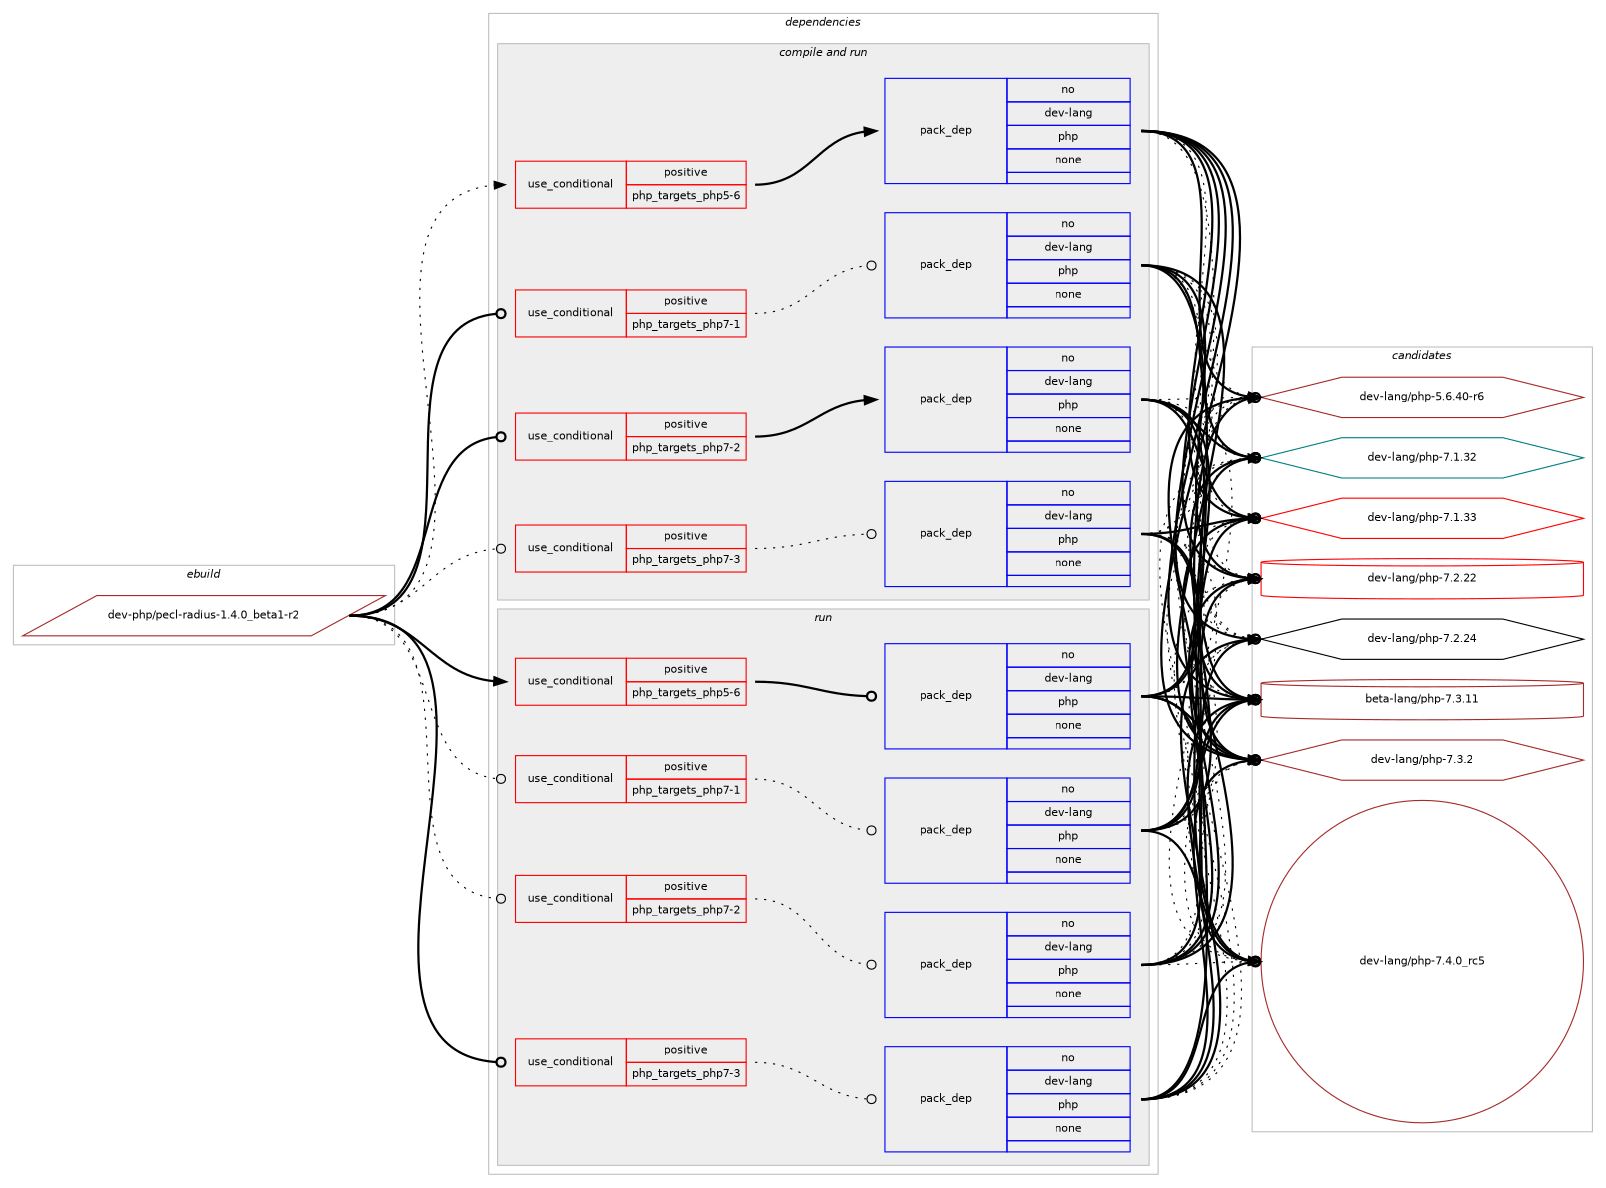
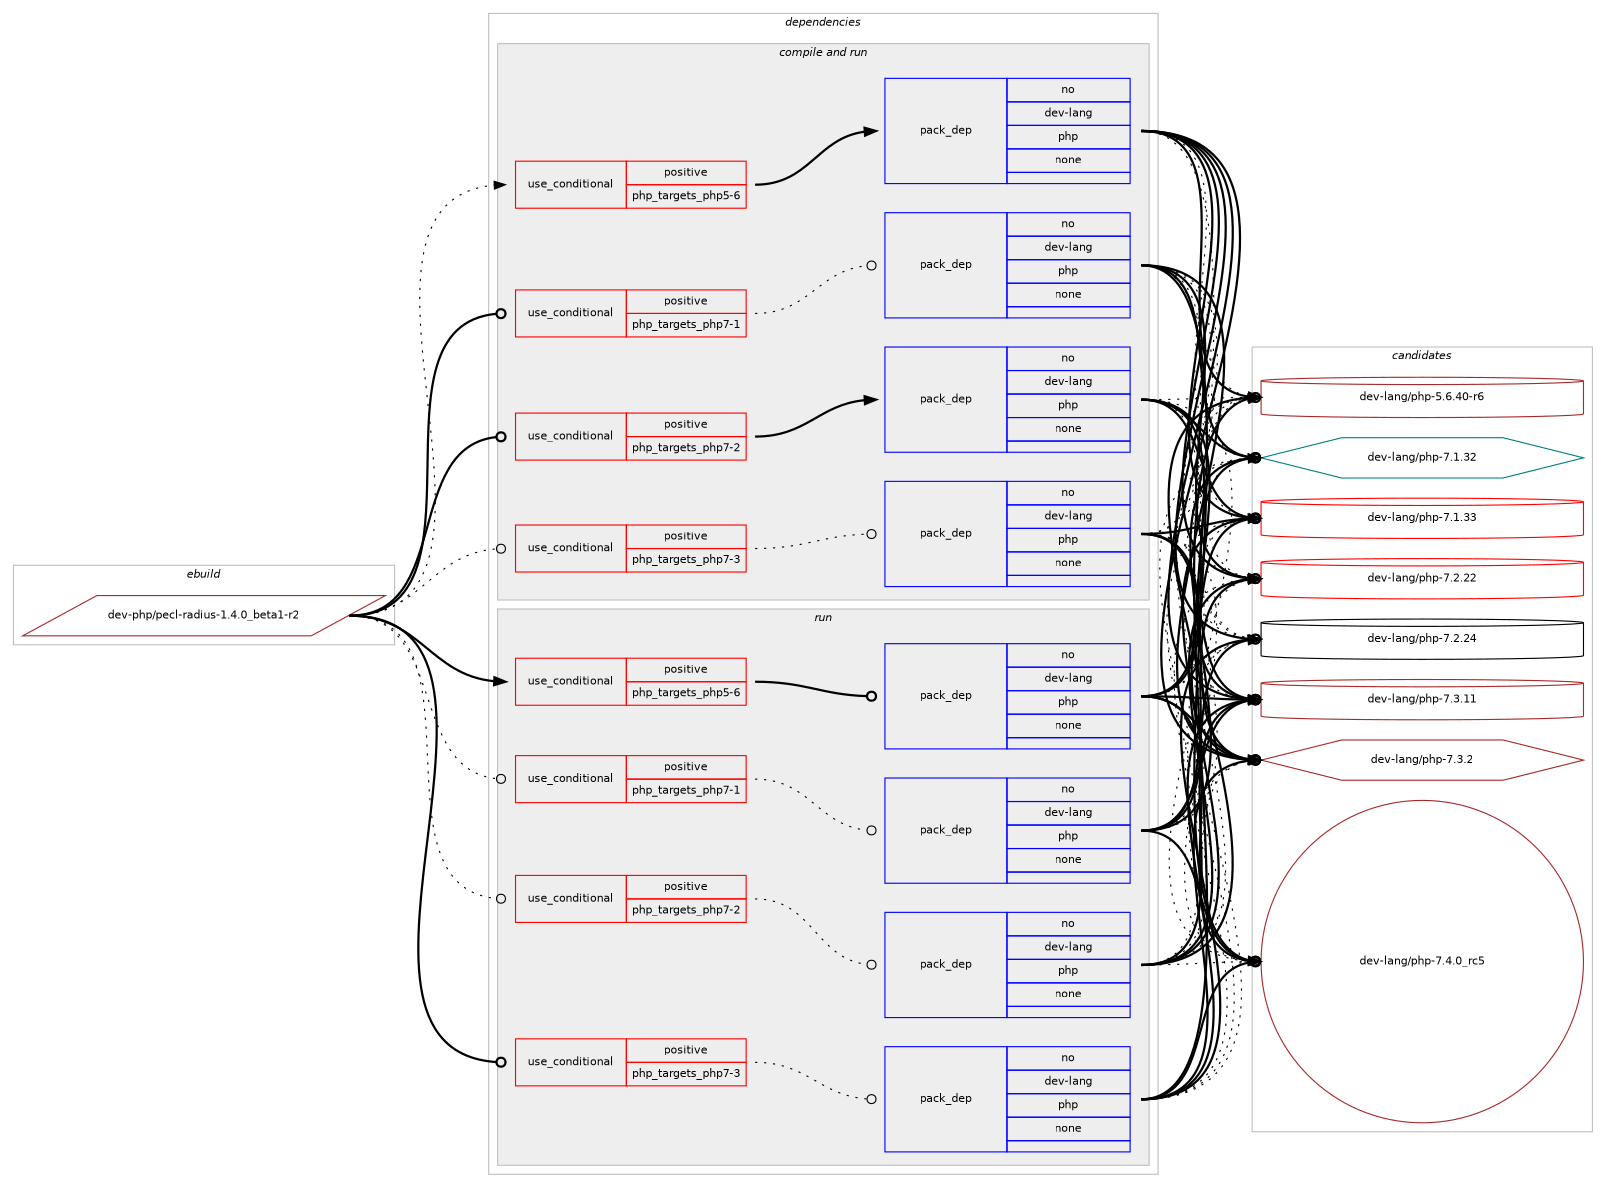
node "dev-lang/php-5.6.40-r6": shape hexagon -> cylinder
node "dev-lang/php-7.1.33": shape hexagon -> cylinder
node "dev-lang/php-7.2.24": shape hexagon -> cylinder
node "beta-lang/php-7.3.11": label "beta-lang/php-7.3.11" -> "dev-lang/php-7.3.11"
